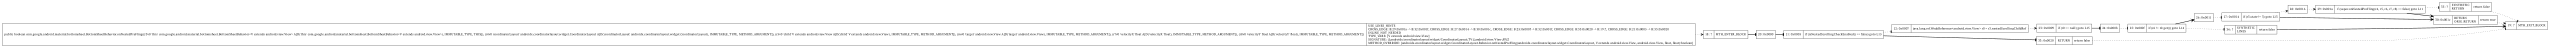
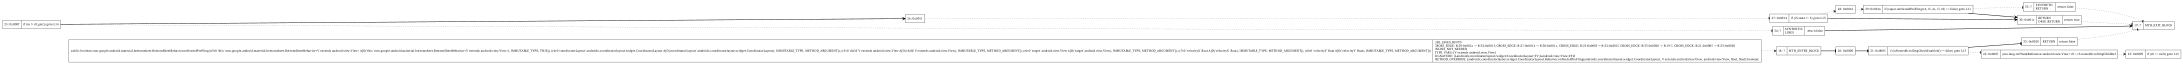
edge "30: 0x001c" -> "19: ?": arrowhead vee -> tee
node "24: 0x000b": removed
